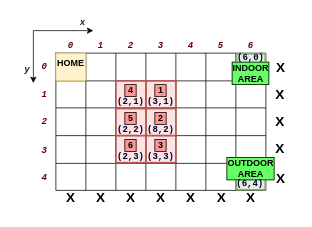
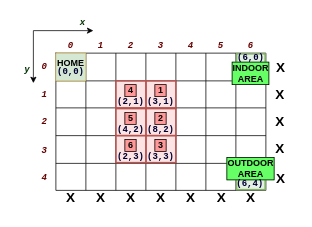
node "HOME": fillcolor #fff2cc -> #d5e8d4
node "(0,0)": added
node "(2,2)": label "(2,2)" -> "(4,2)"
